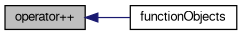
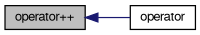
node "functionObjects": label "functionObjects" -> "operator"
